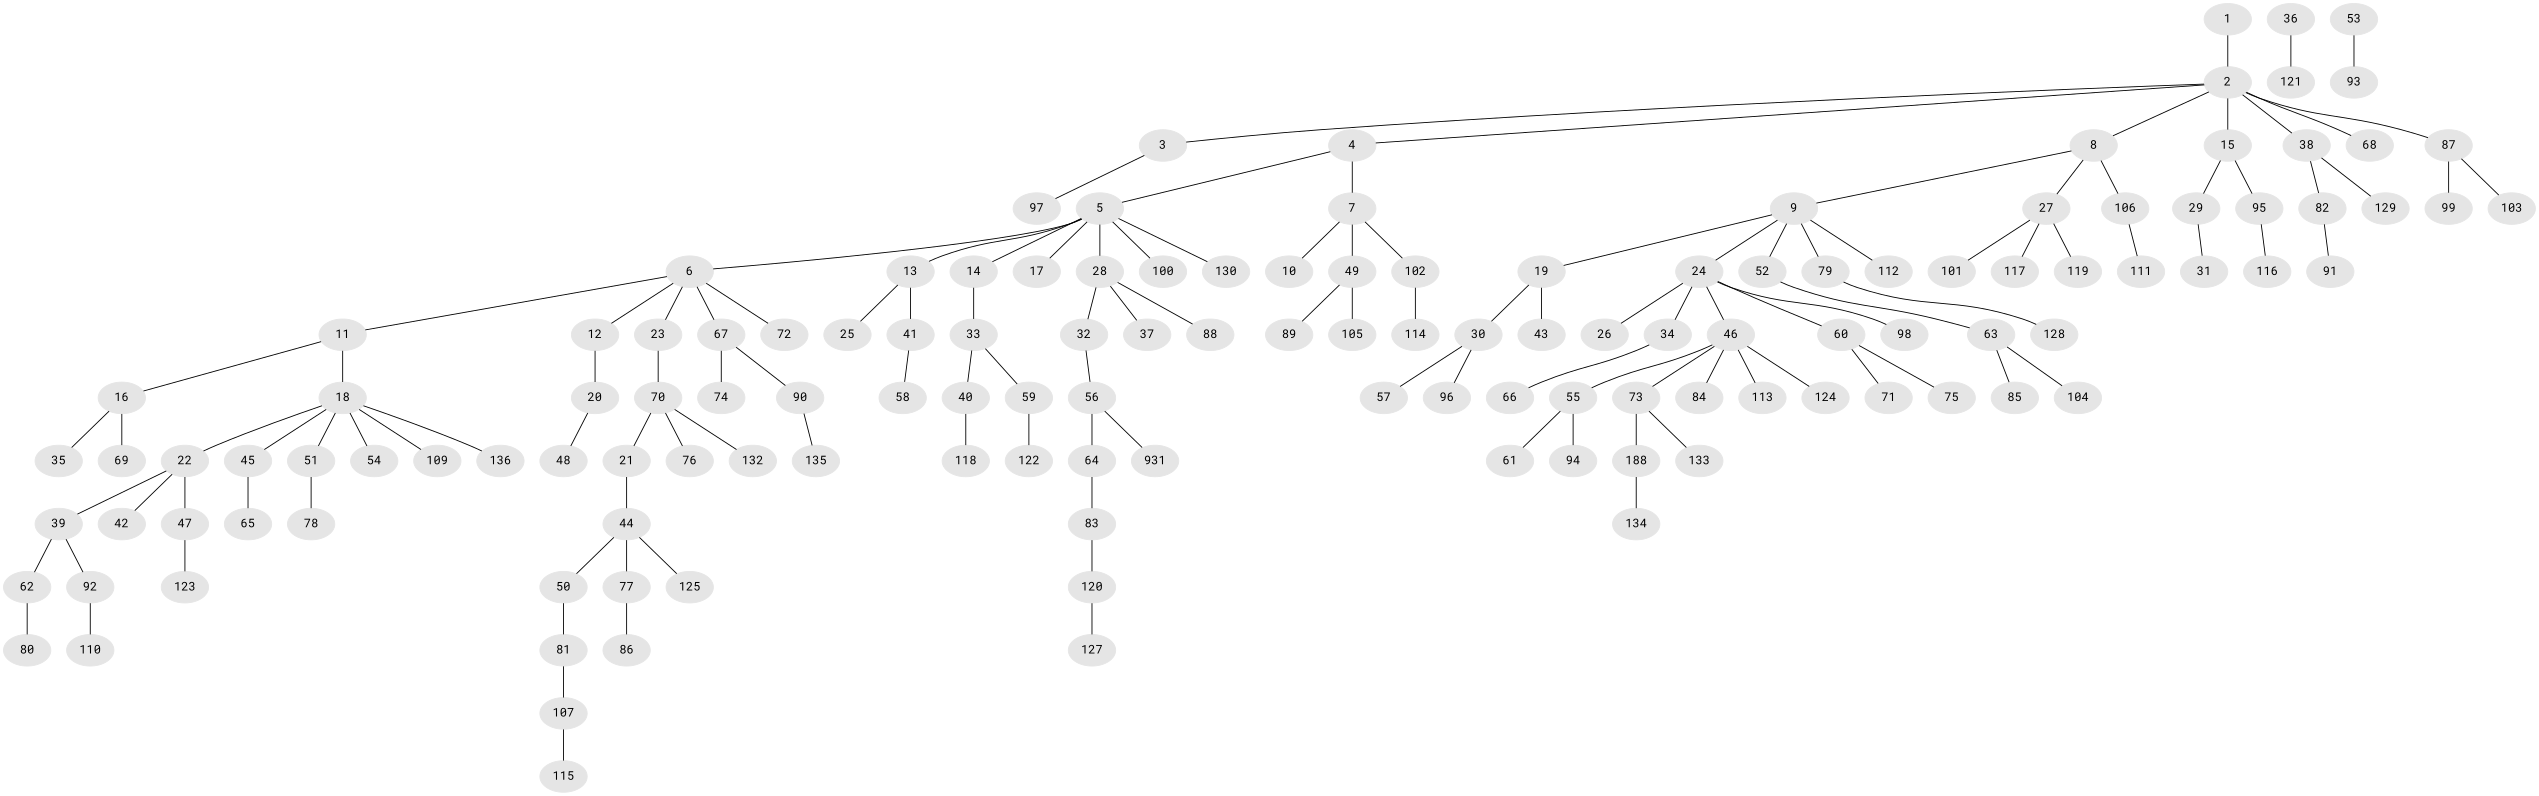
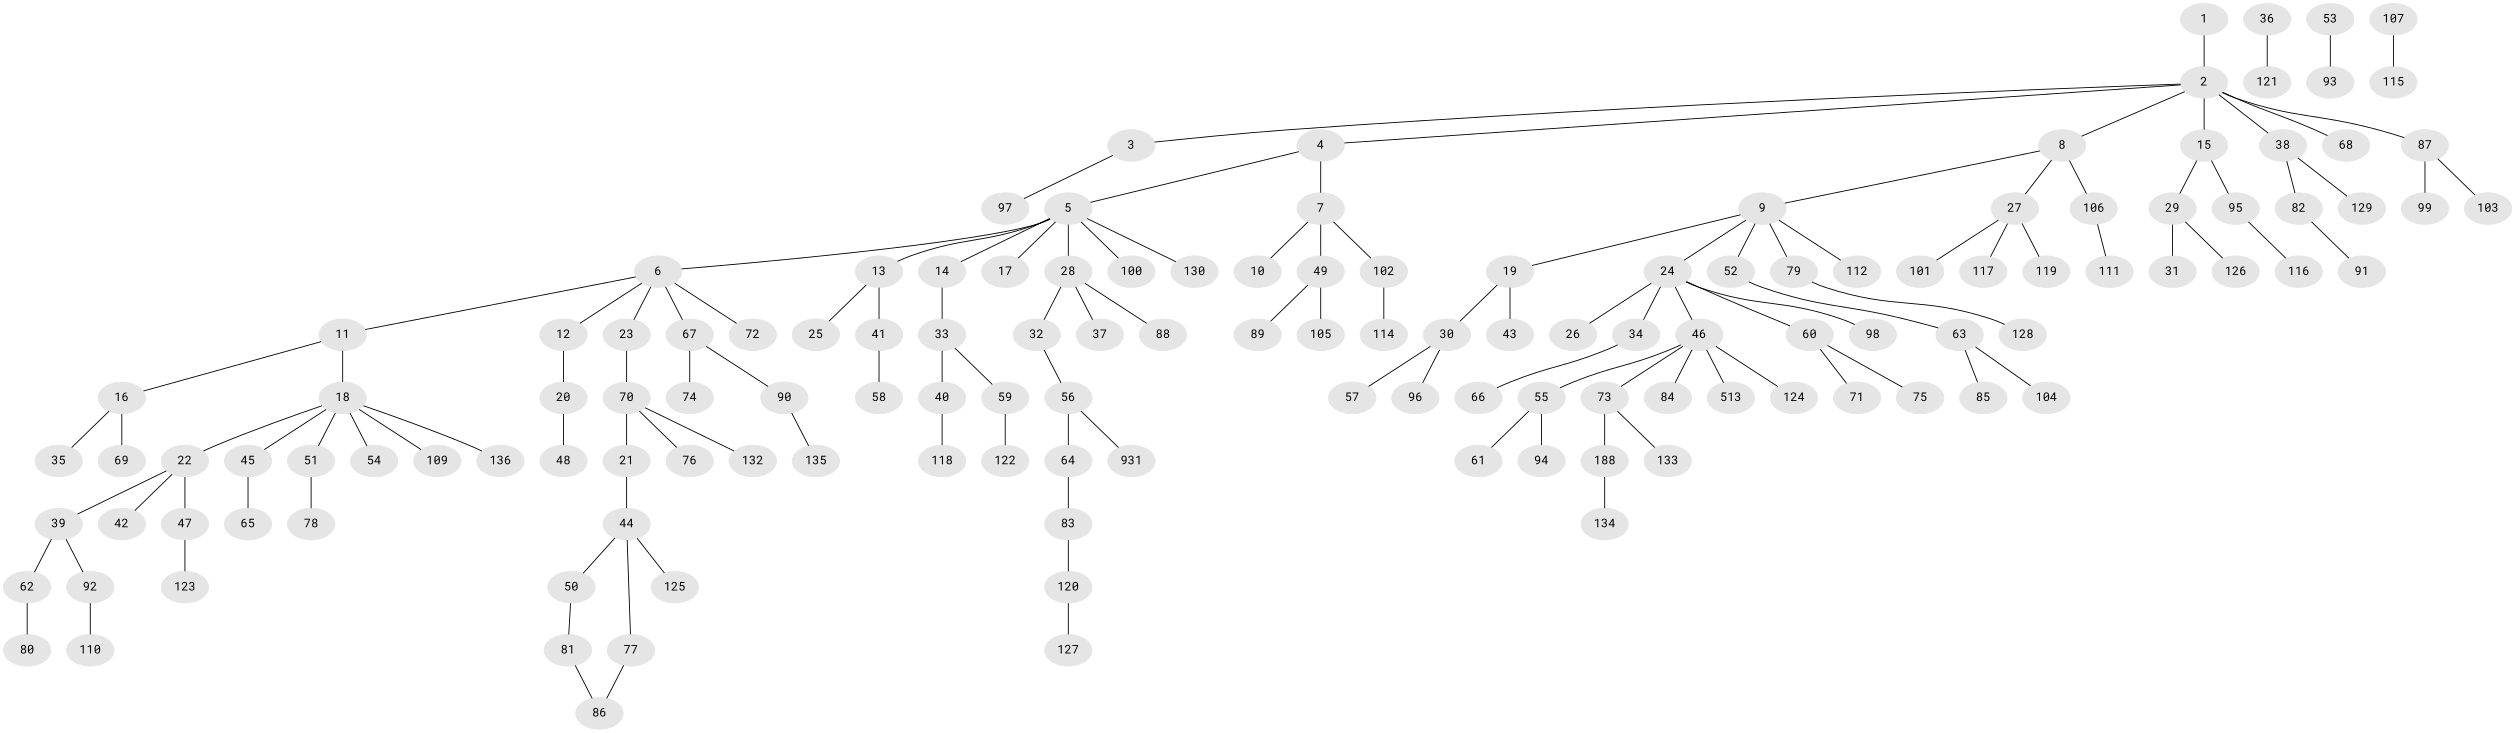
node "126": added
node "113": label "113" -> "513"
edge "81" -- "107": now "81" -- "86"
